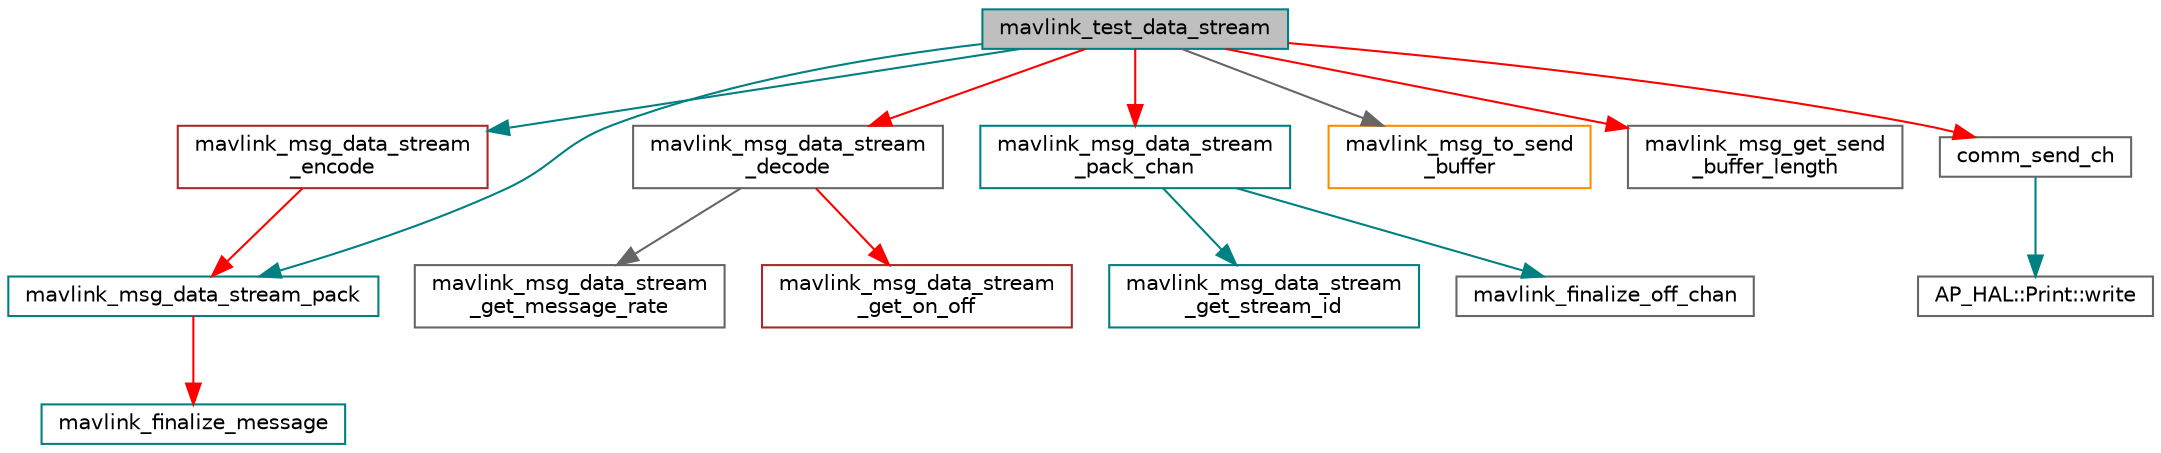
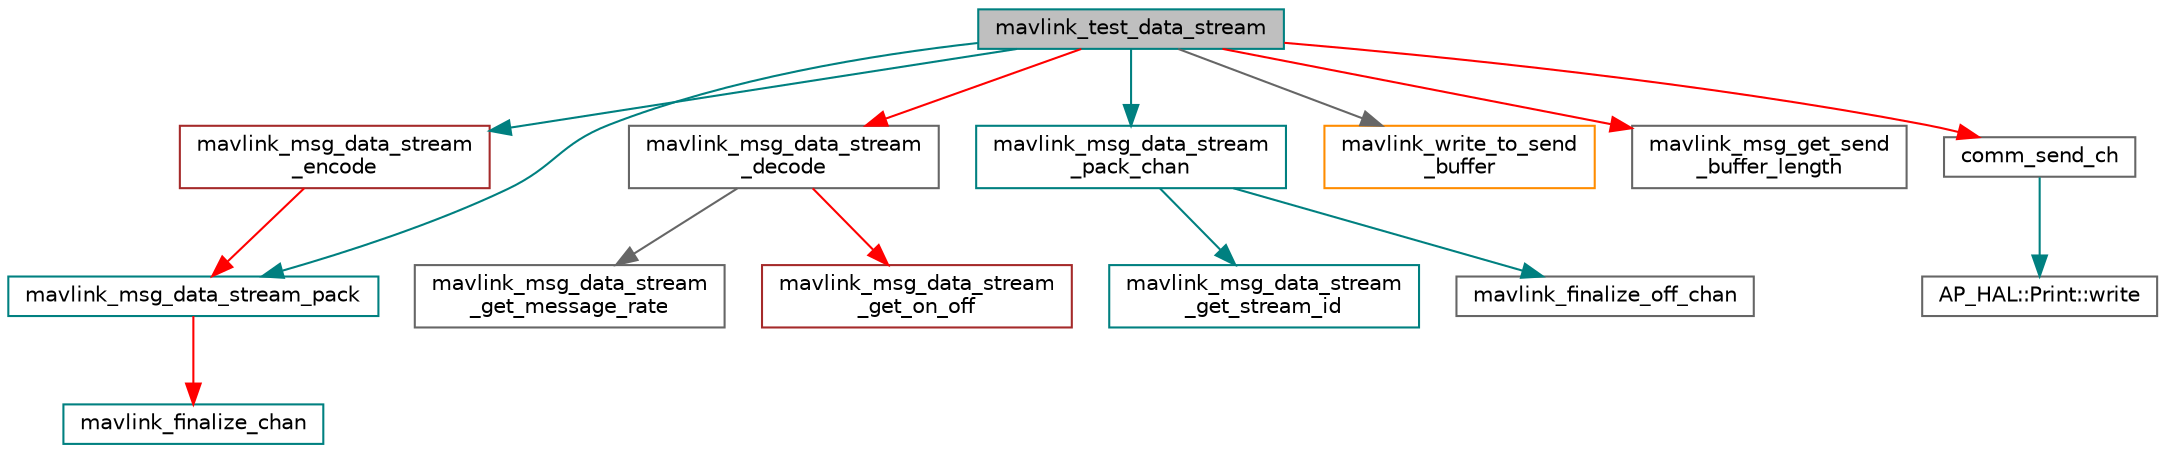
edge "mavlink_test_data_stream" -> "mavlink_msg_data_stream _pack_chan": color red -> teal
node "mavlink_msg_to_send _buffer": label "mavlink_msg_to_send _buffer" -> "mavlink_write_to_send _buffer"
node "mavlink_finalize_message": label "mavlink_finalize_message" -> "mavlink_finalize_chan"
